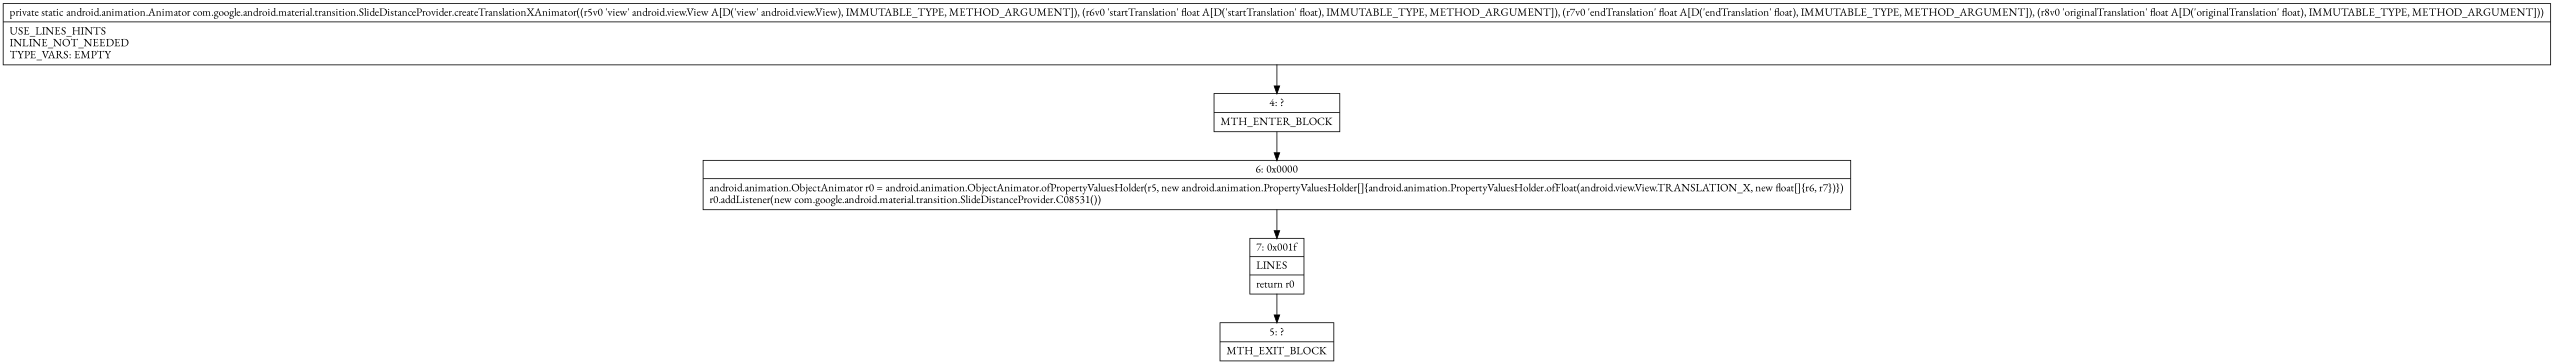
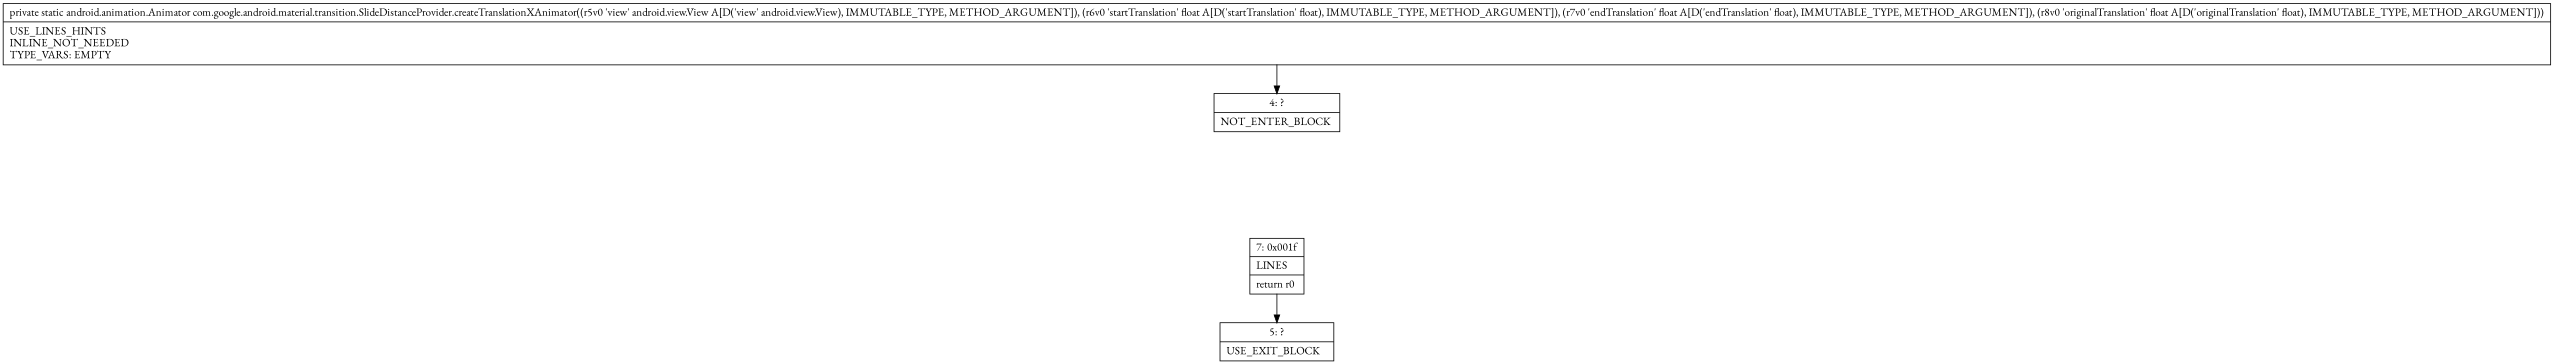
node "4: ?": text "MTH_ENTER_BLOCK" -> "NOT_ENTER_BLOCK"
node "6: 0x0000": removed
node "5: ?": text "MTH_EXIT_BLOCK" -> "USE_EXIT_BLOCK"
